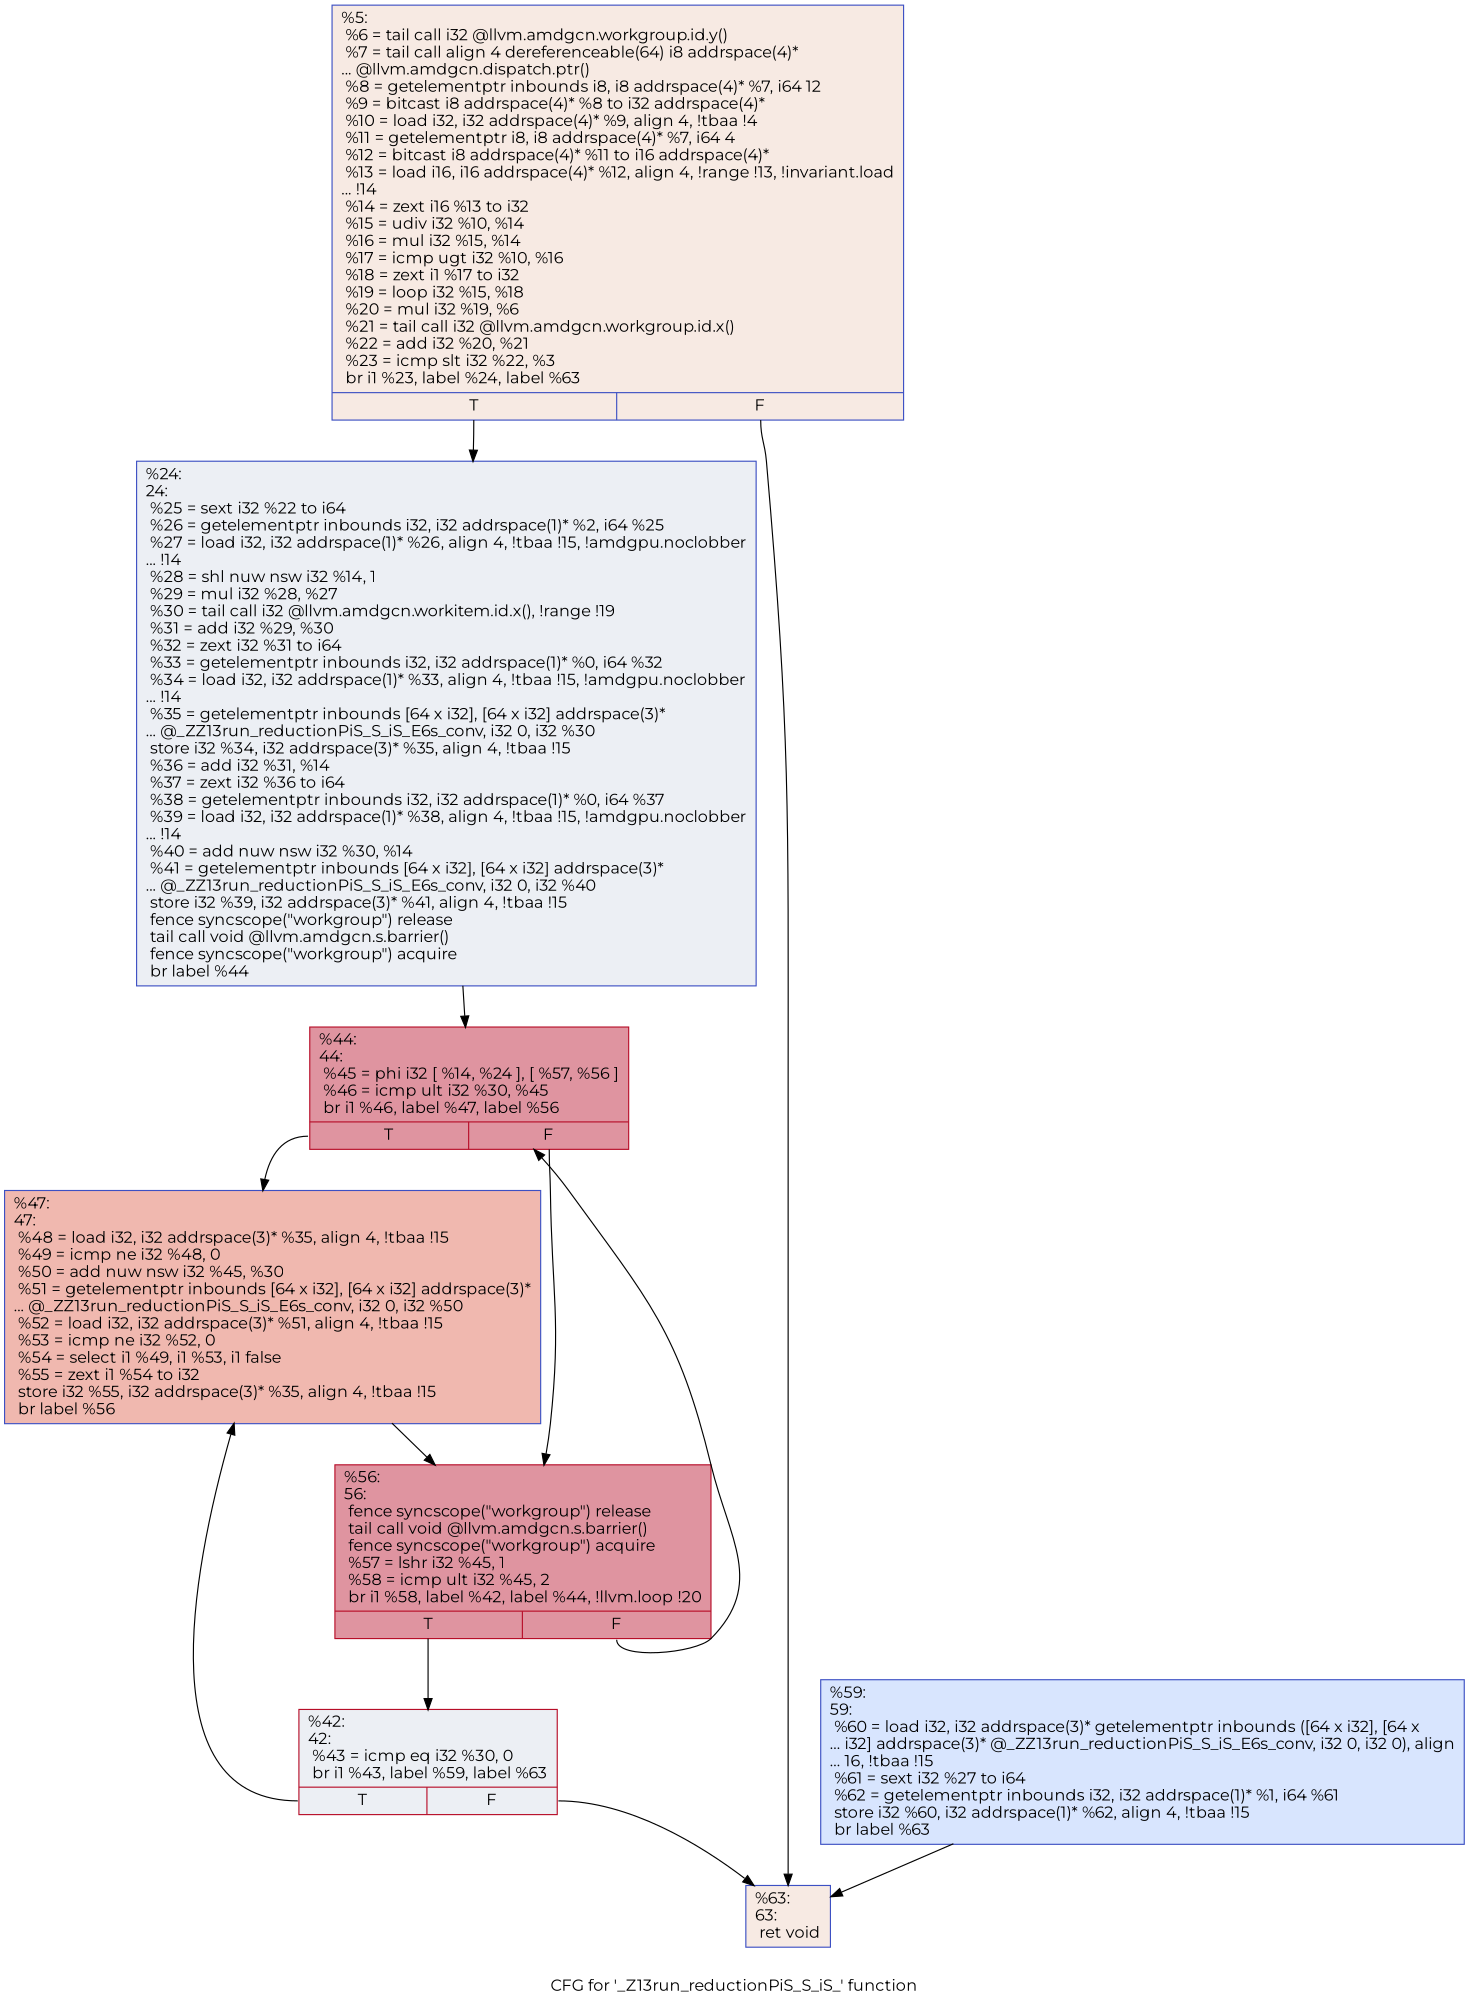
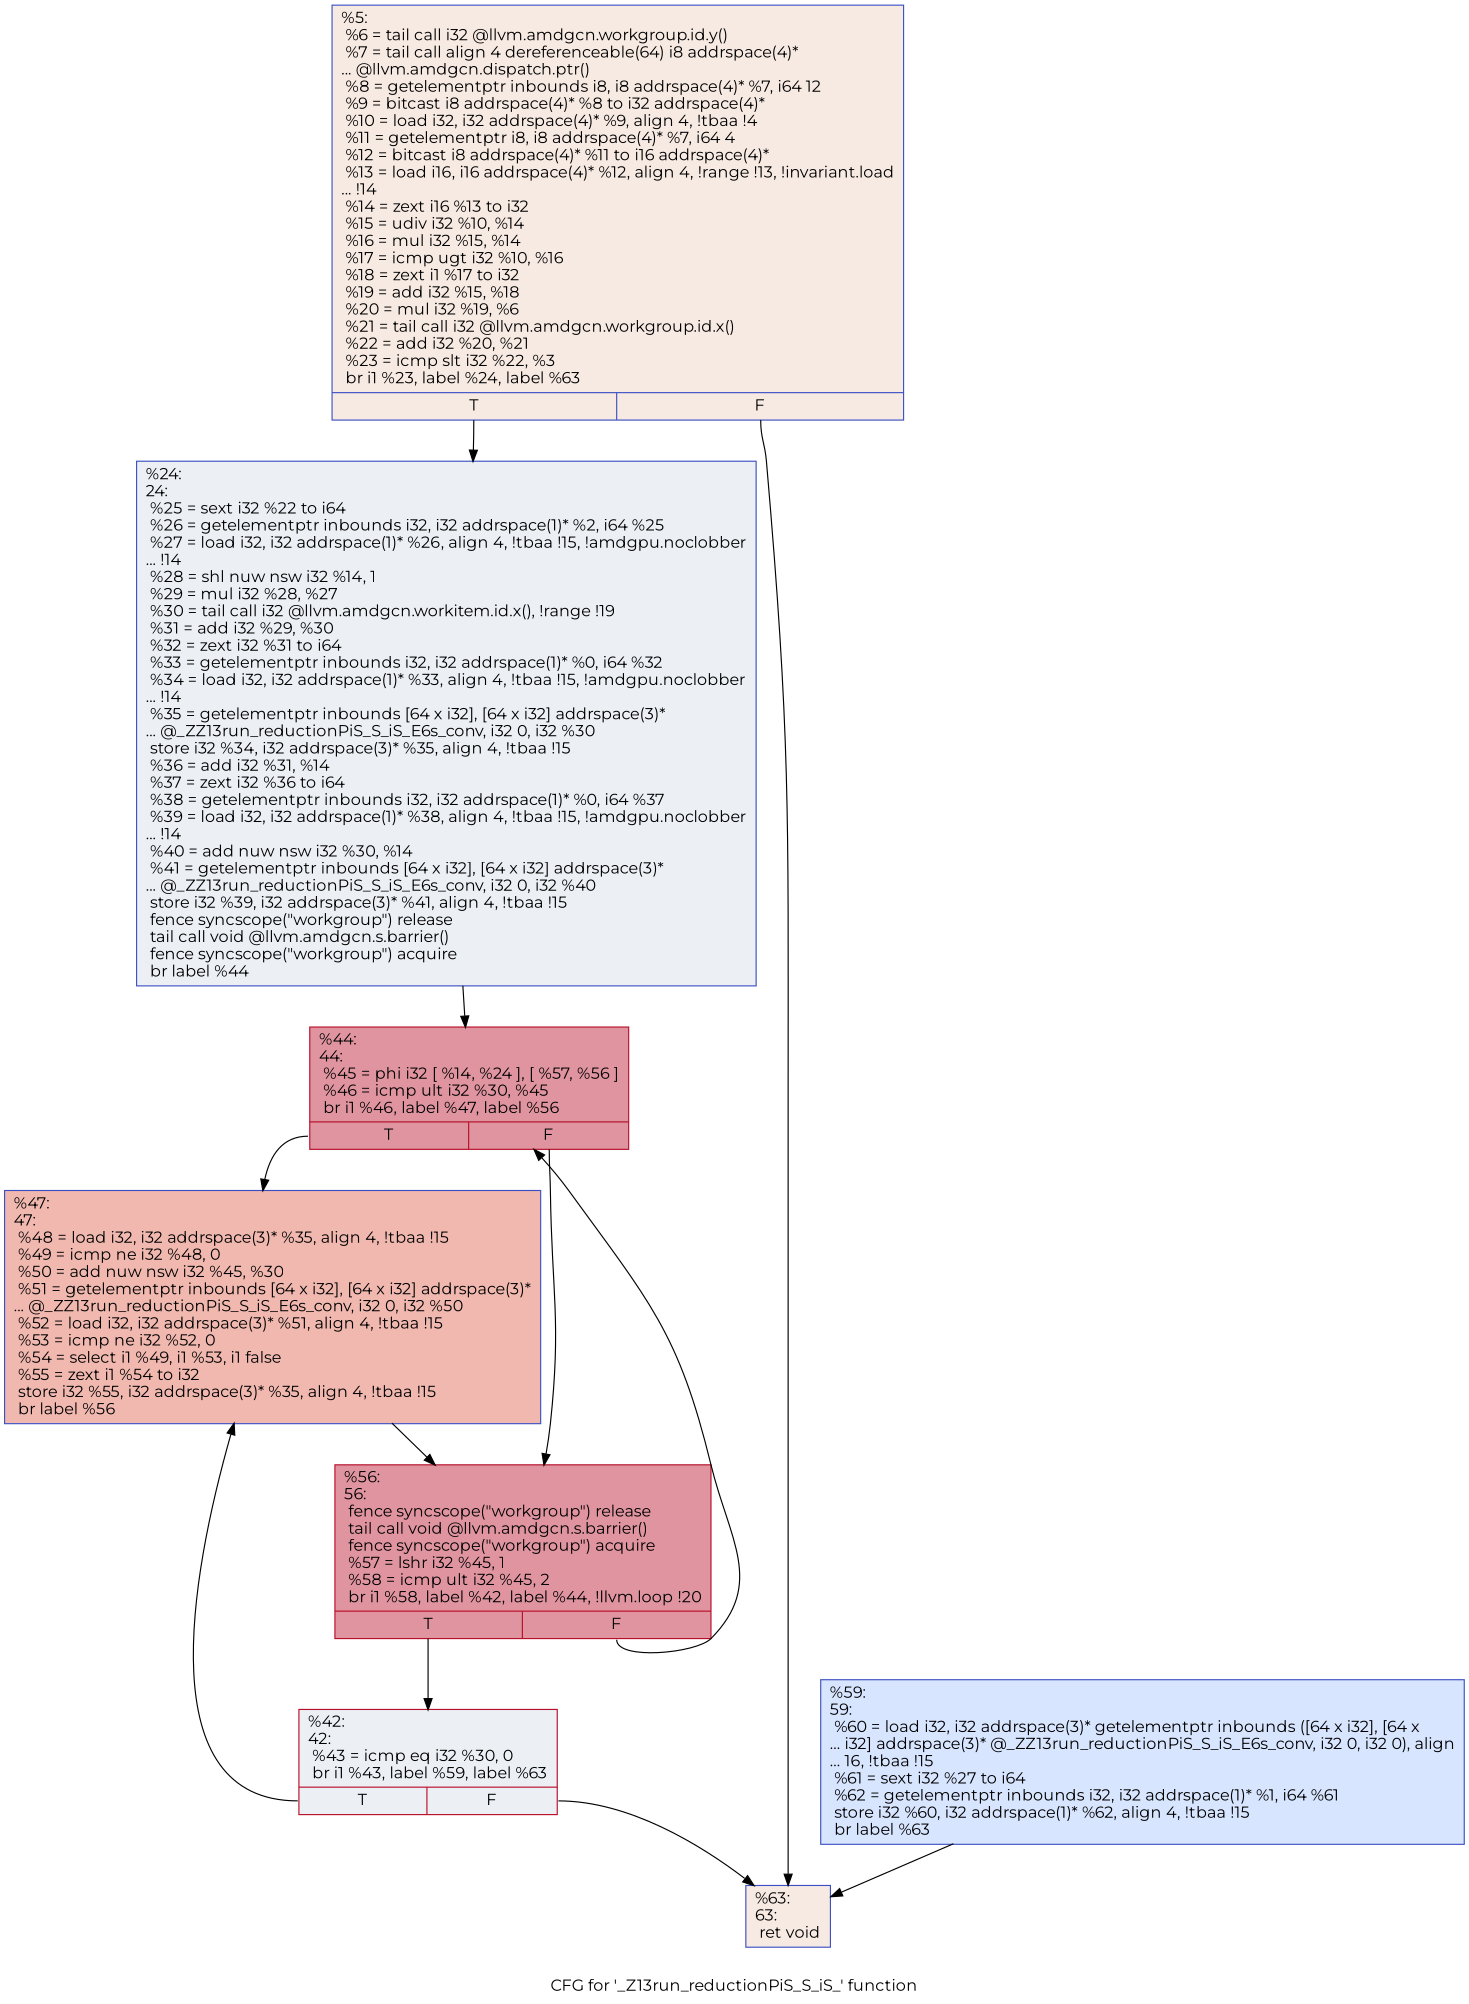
node "%5:": text "%19 = loop i32 %15, %18" -> "%19 = add i32 %15, %18"
